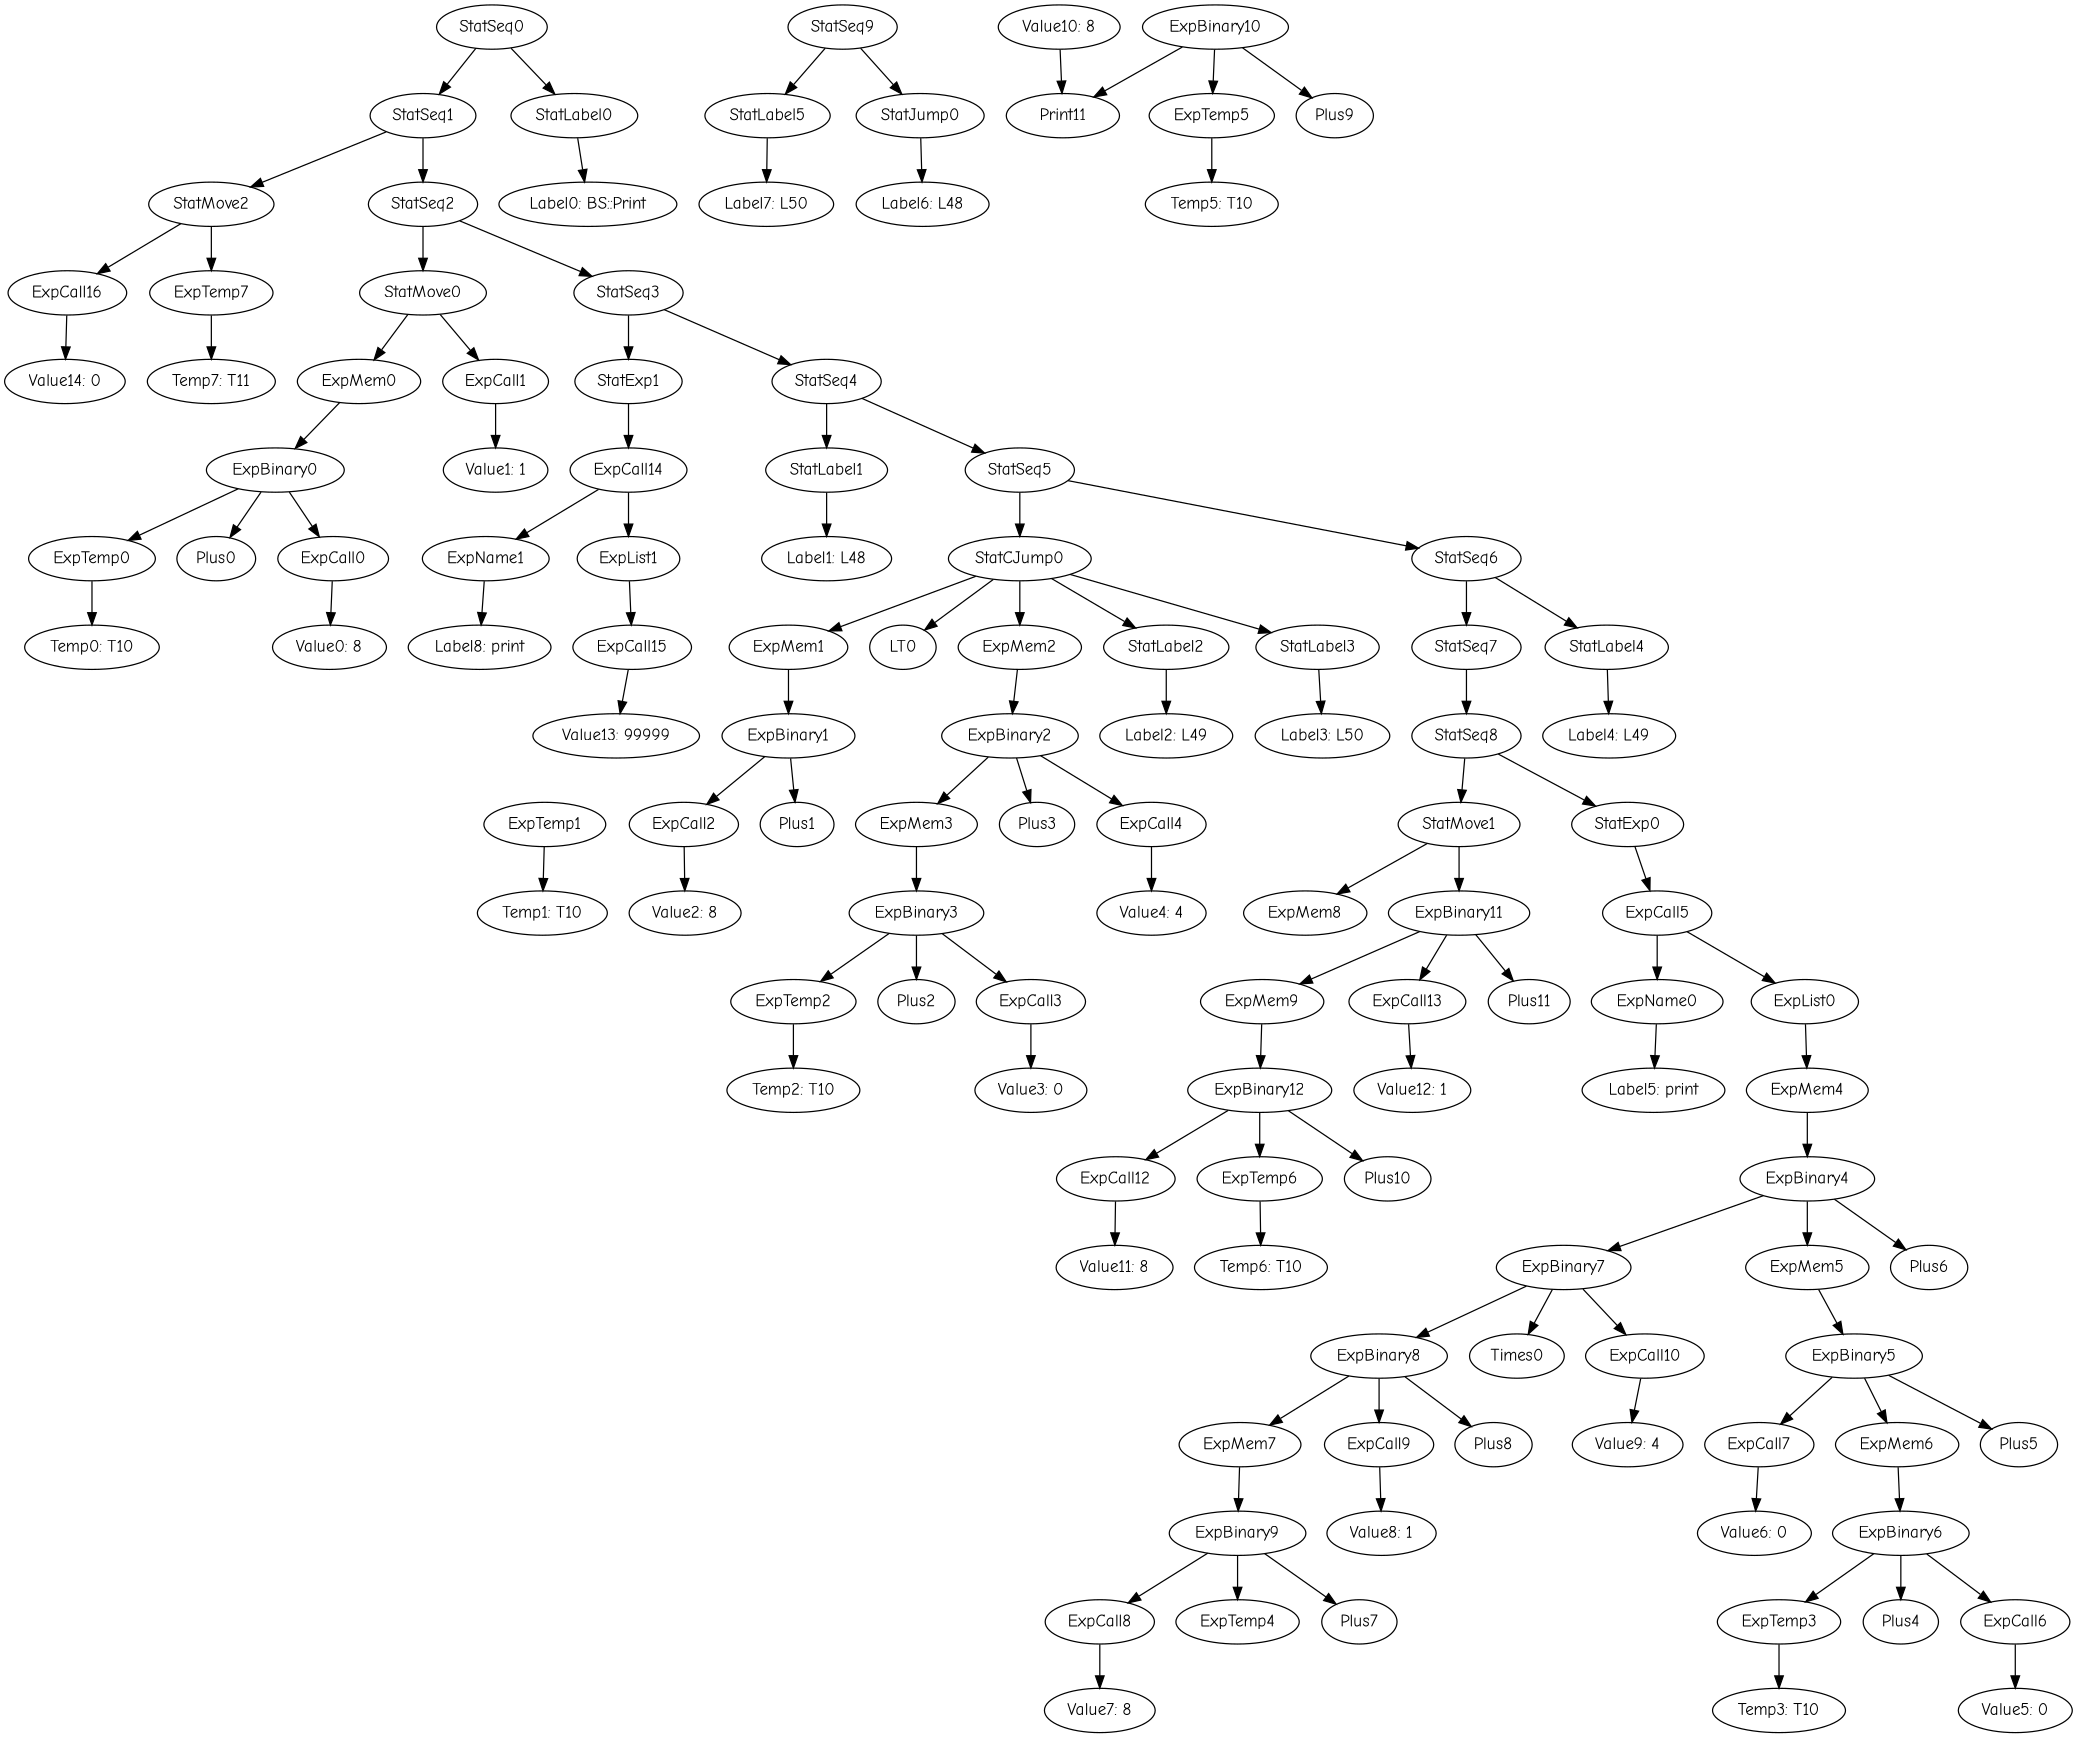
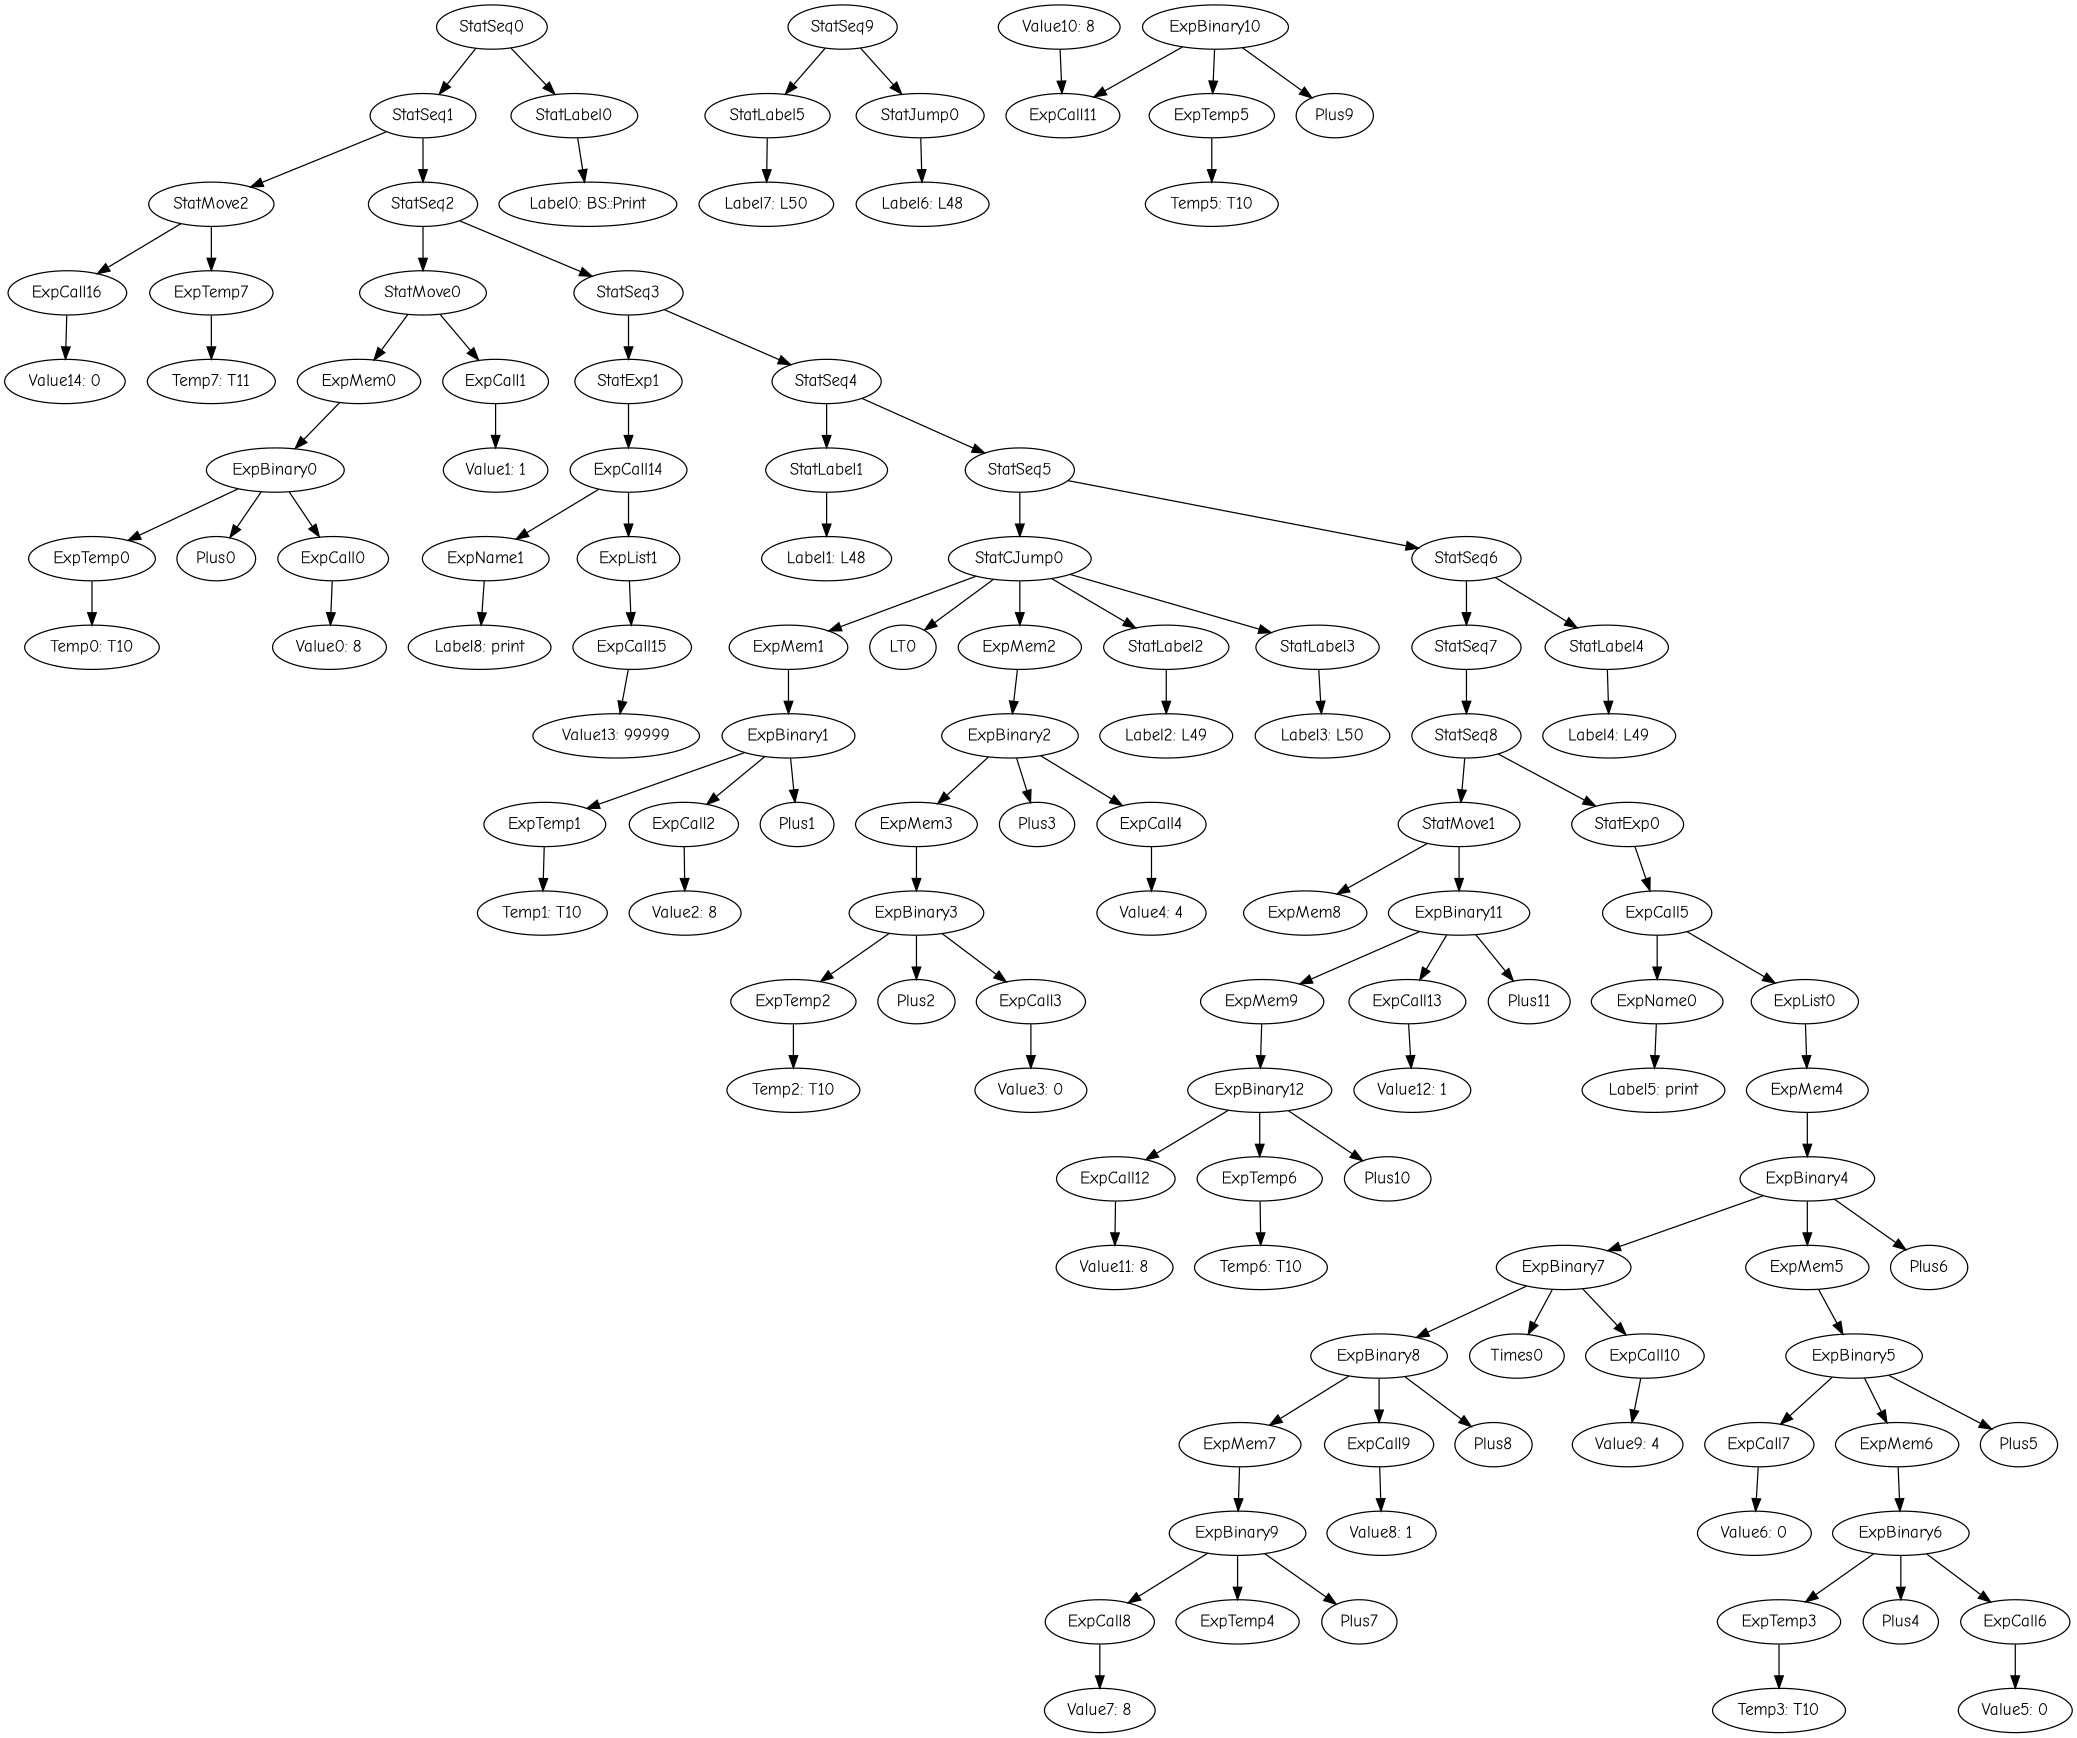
node "Print11": label "Print11" -> "ExpCall11"
edge "ExpBinary1" -> "ExpTemp1": added
